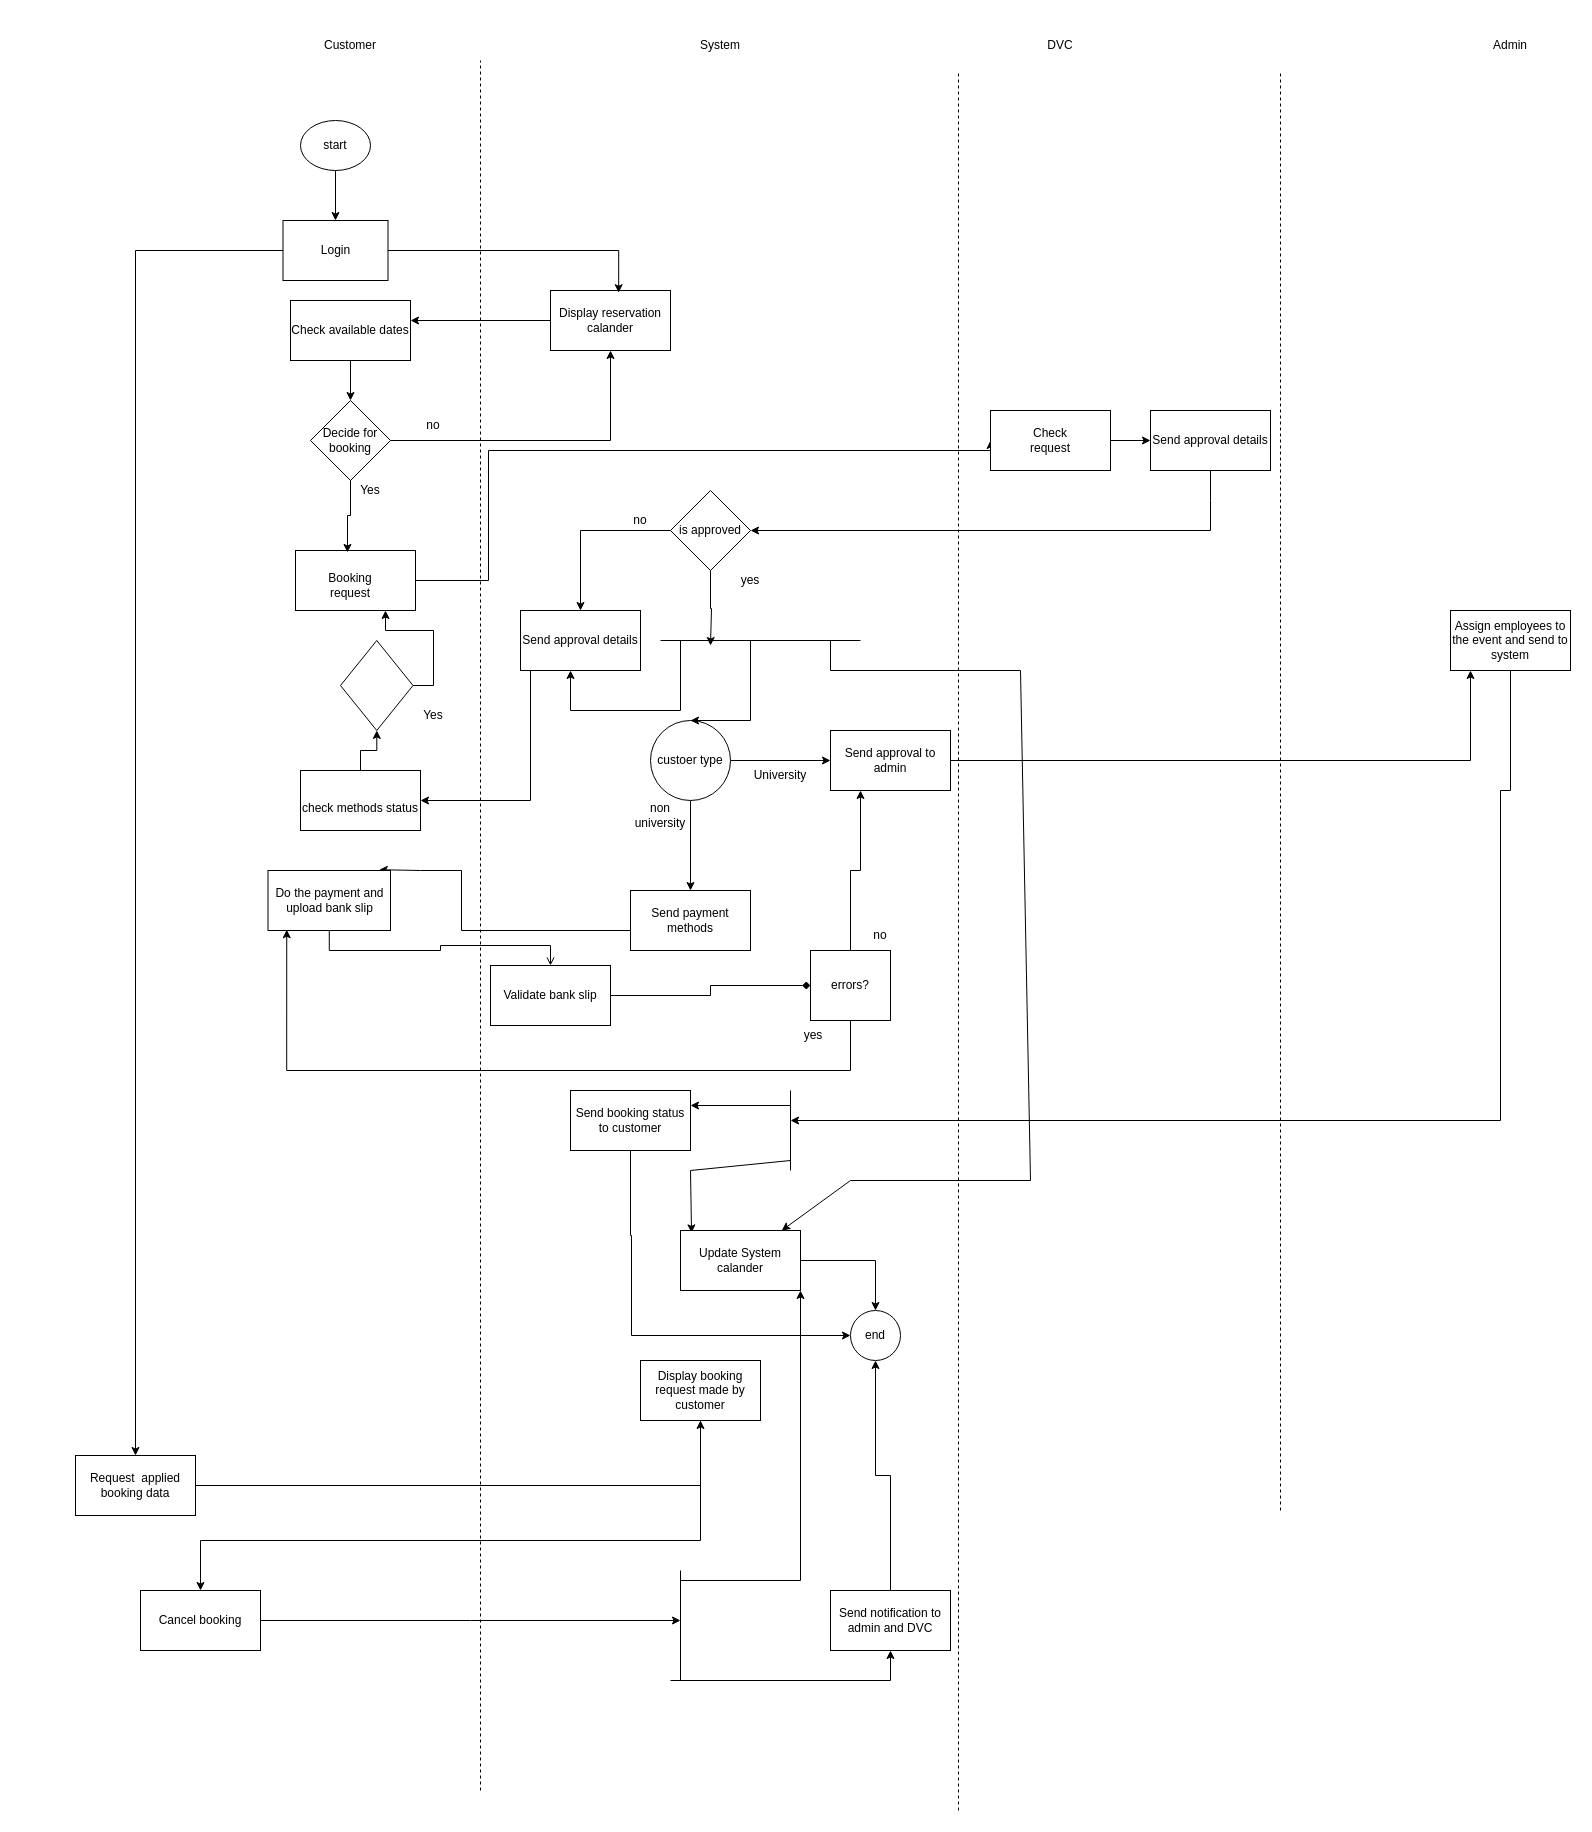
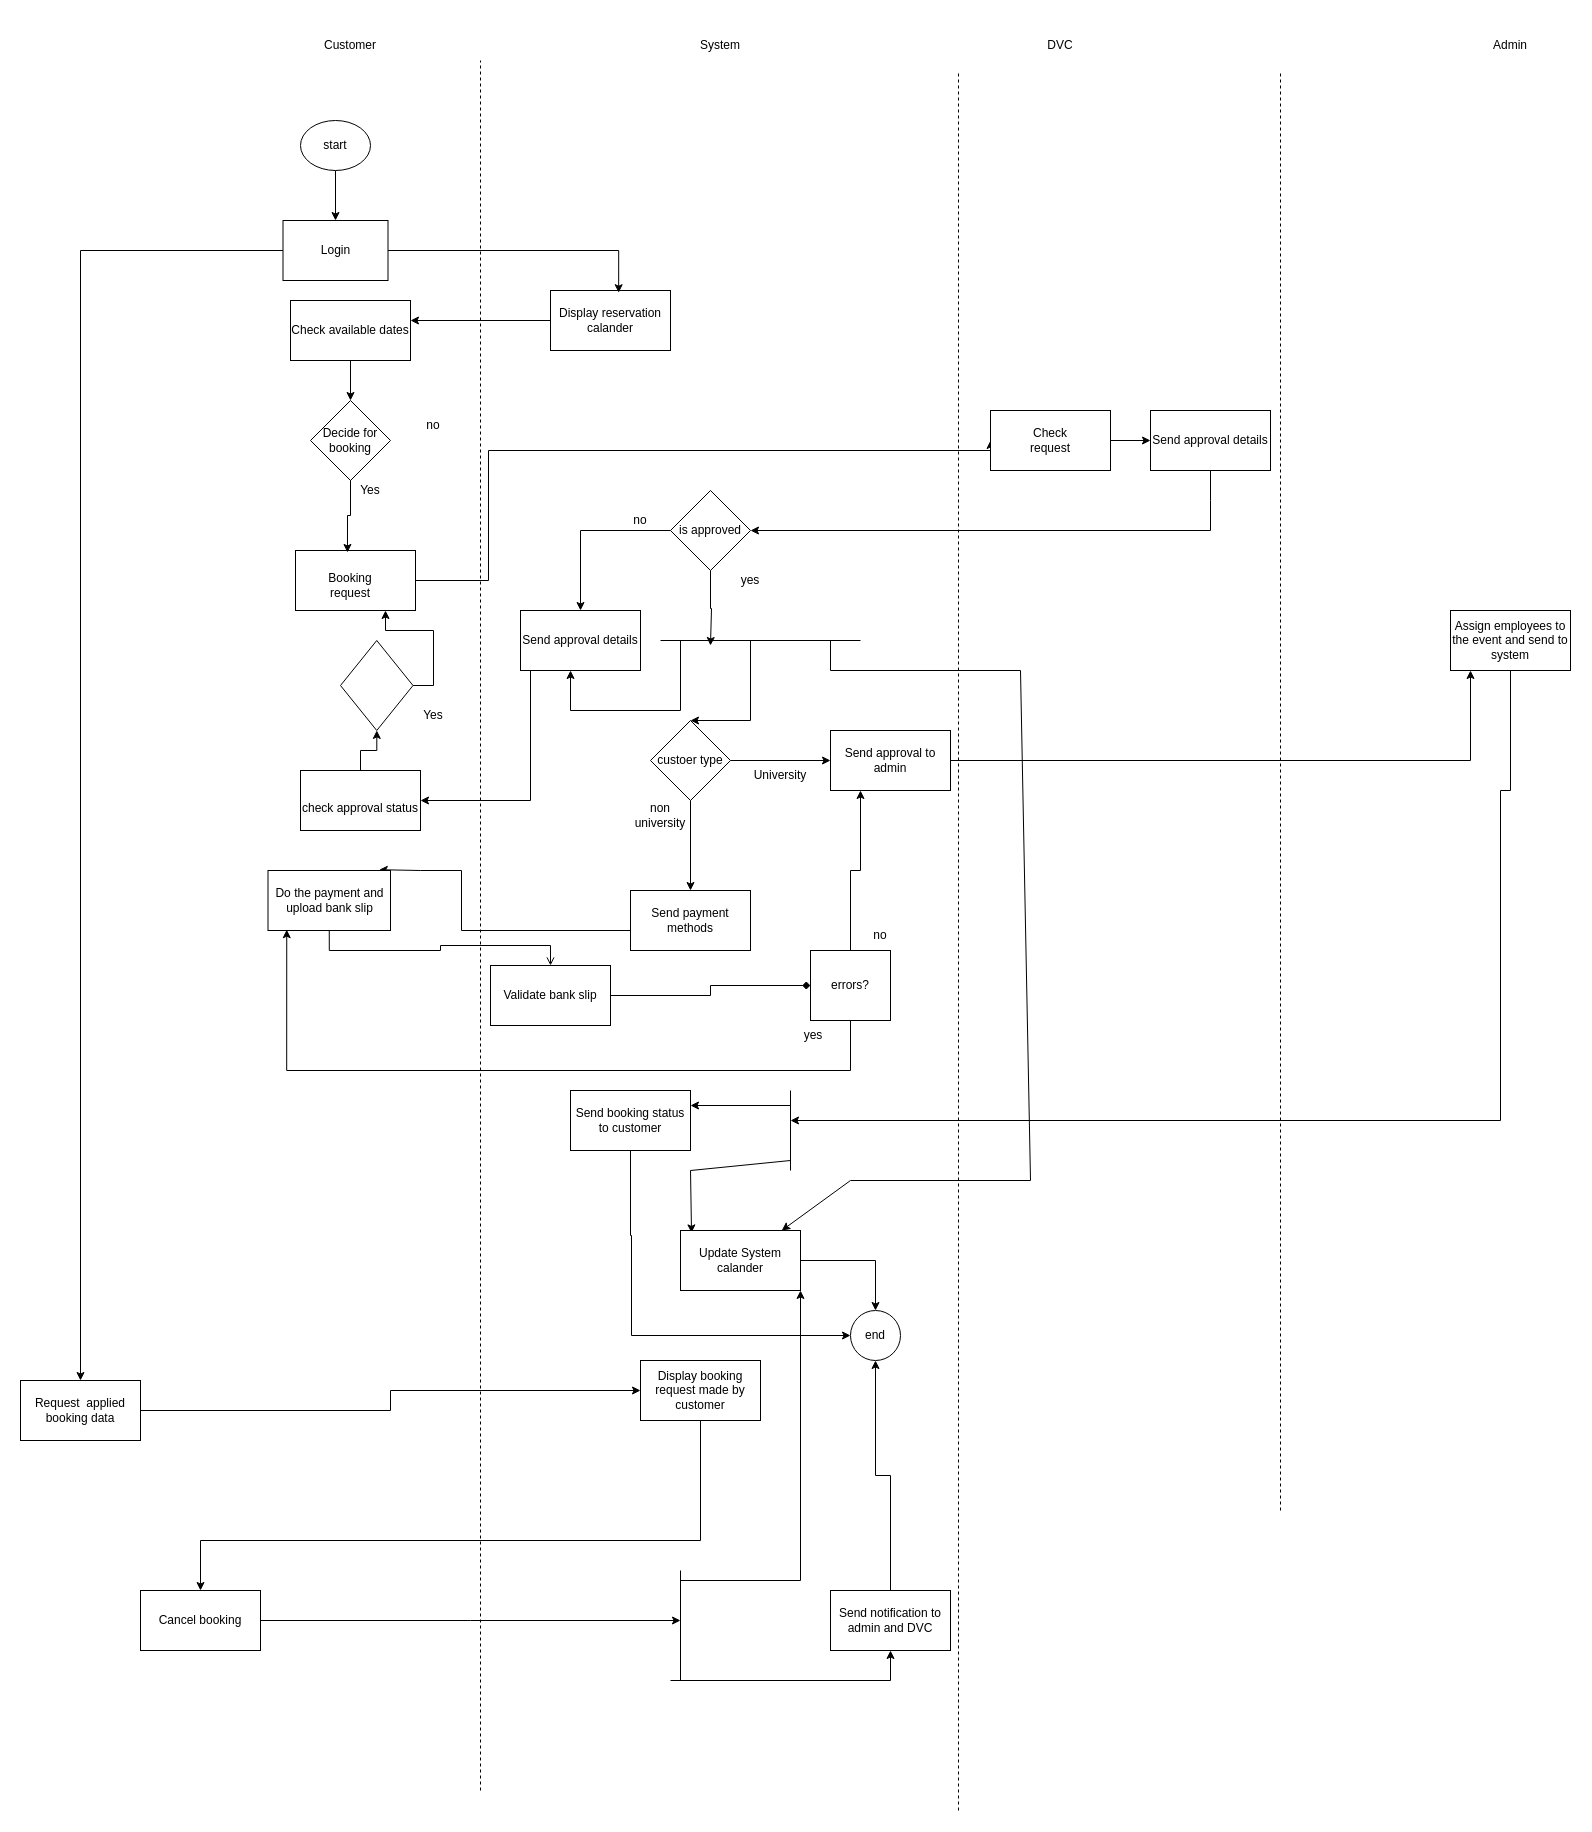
edge "Decide for booking" -> "Display reservation calander": removed
node "custoer type": shape ellipse -> diamond
node "check methods status": label "check methods status" -> "check approval status"
node "Request applied booking data": moved (136, 1486) -> (81, 1411)
